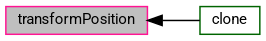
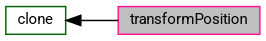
edge "clone" -> "transformPosition": reversed
